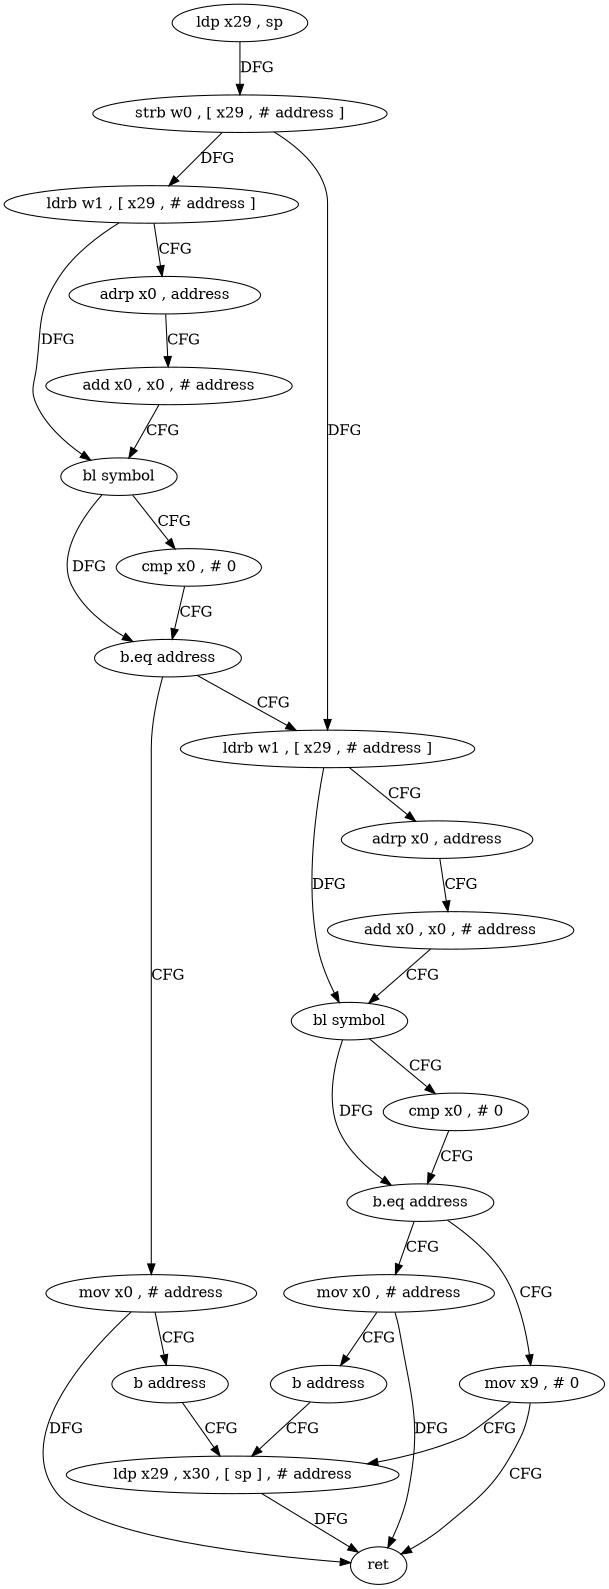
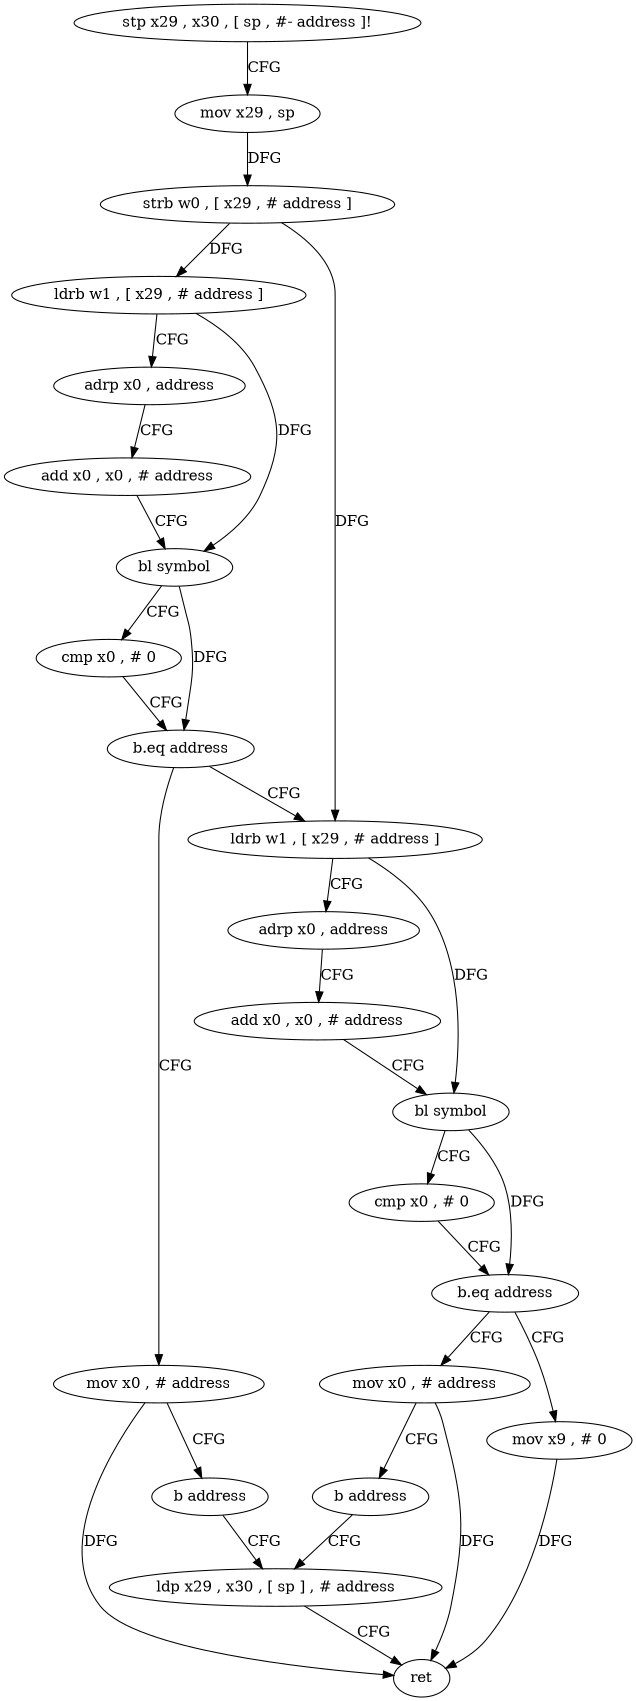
node "ldp x29 , sp": label "ldp x29 , sp" -> "mov x29 , sp"
node "stp x29 , x30 , [ sp , #- address ]!": added
edge "mov x9 , # 0" -> "ldp x29 , x30 , [ sp ] , # address": removed, label "CFG"
edge "mov x9 , # 0" -> "ret": label "CFG" -> "DFG"
edge "ldp x29 , x30 , [ sp ] , # address" -> "ret": label "DFG" -> "CFG"
